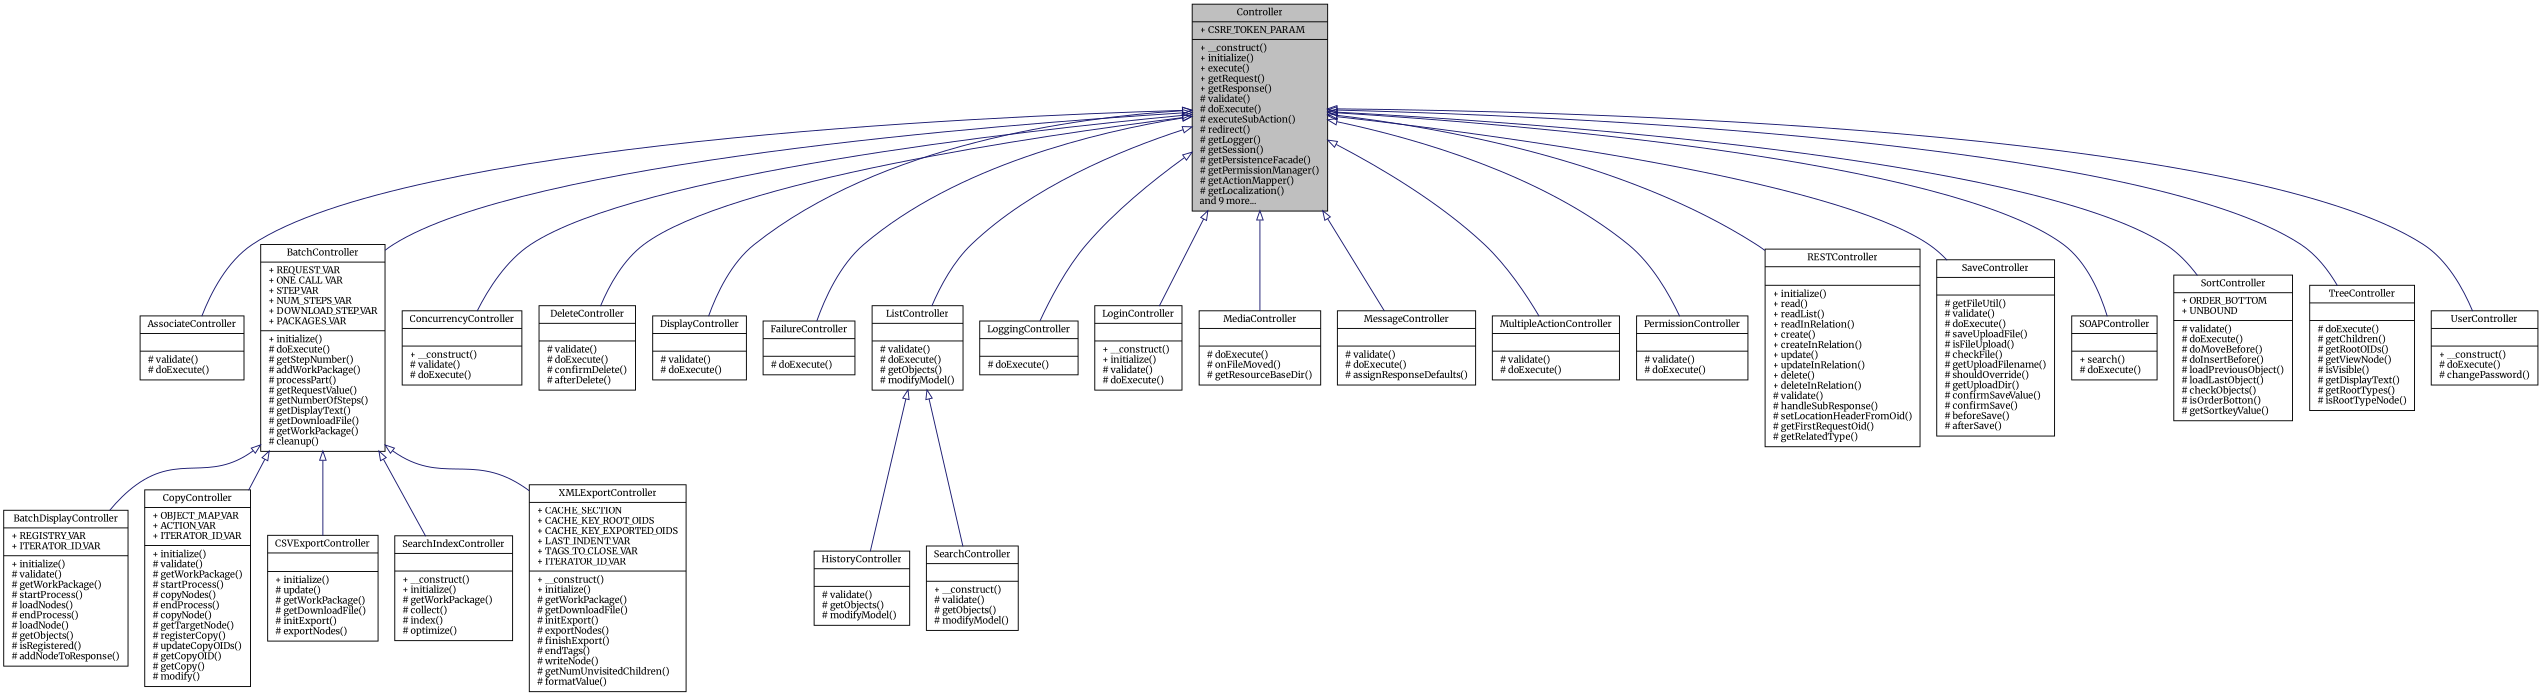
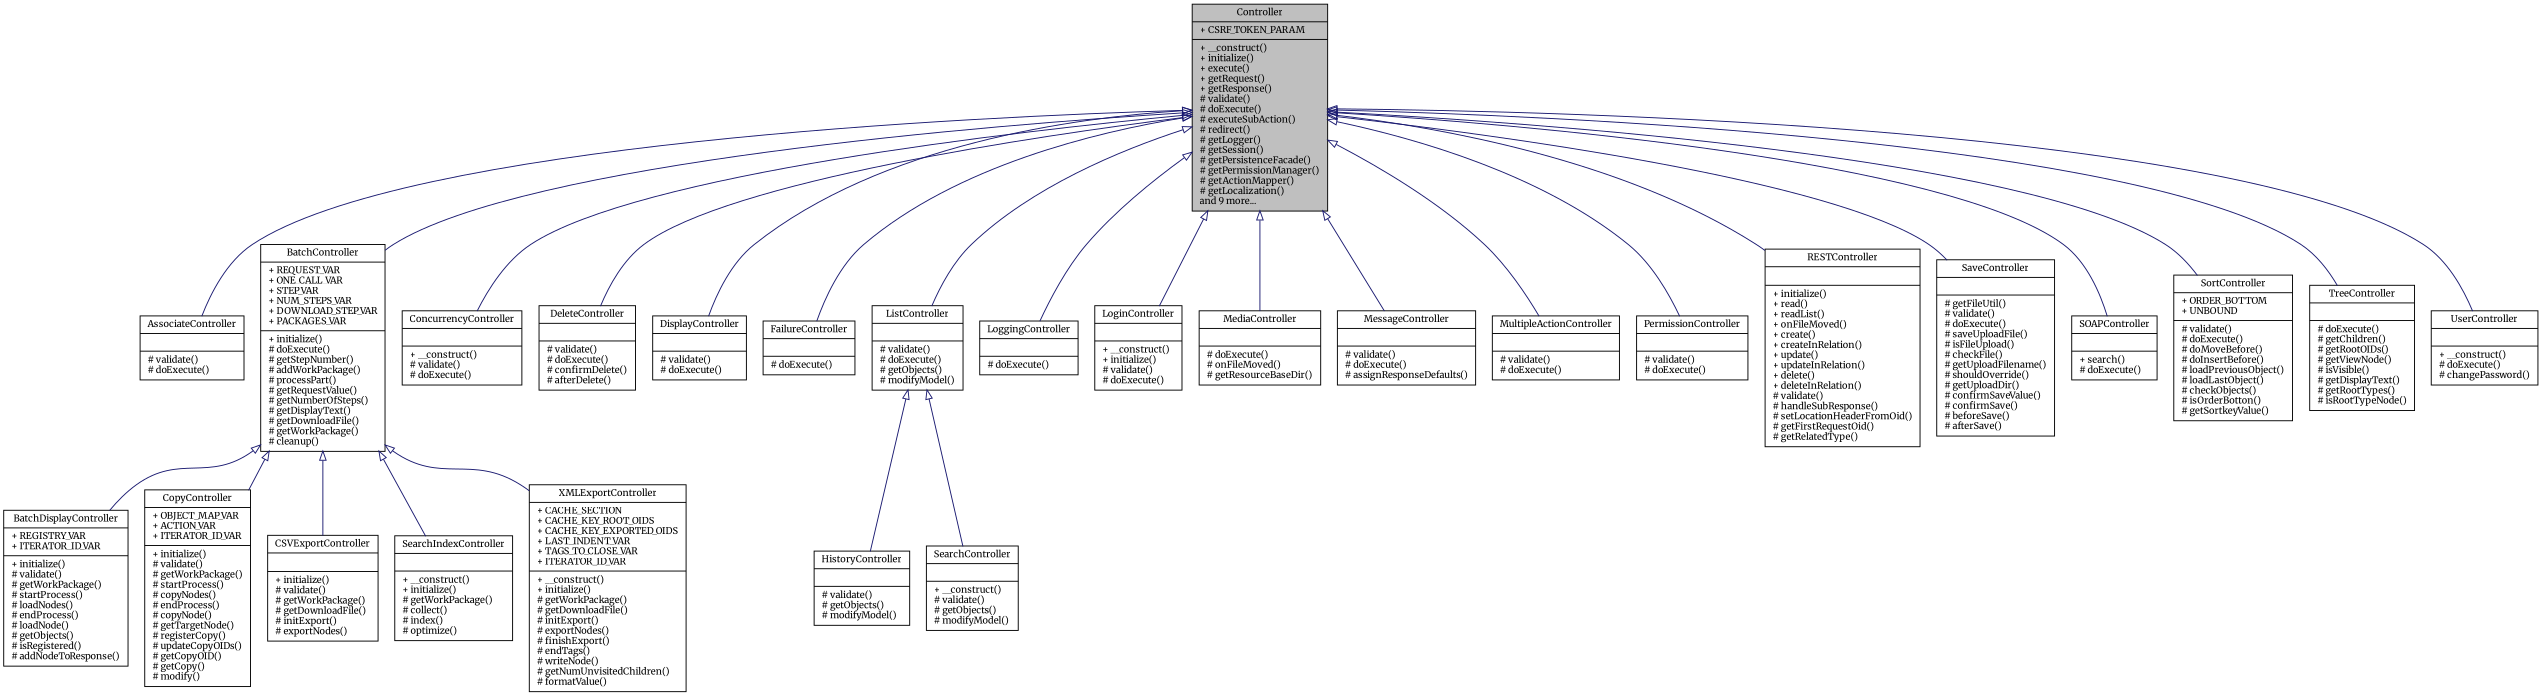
node "RESTController": text "+ readInRelation()" -> "+ onFileMoved()"
node "CSVExportController": text "# update()" -> "# validate()"
